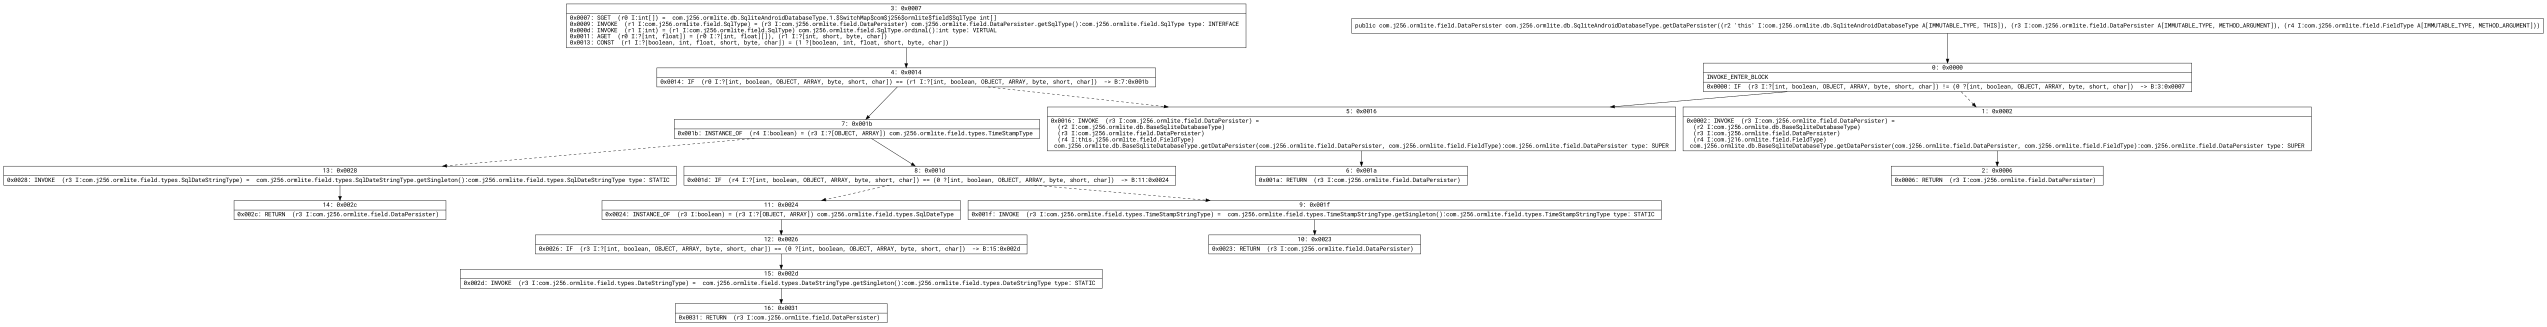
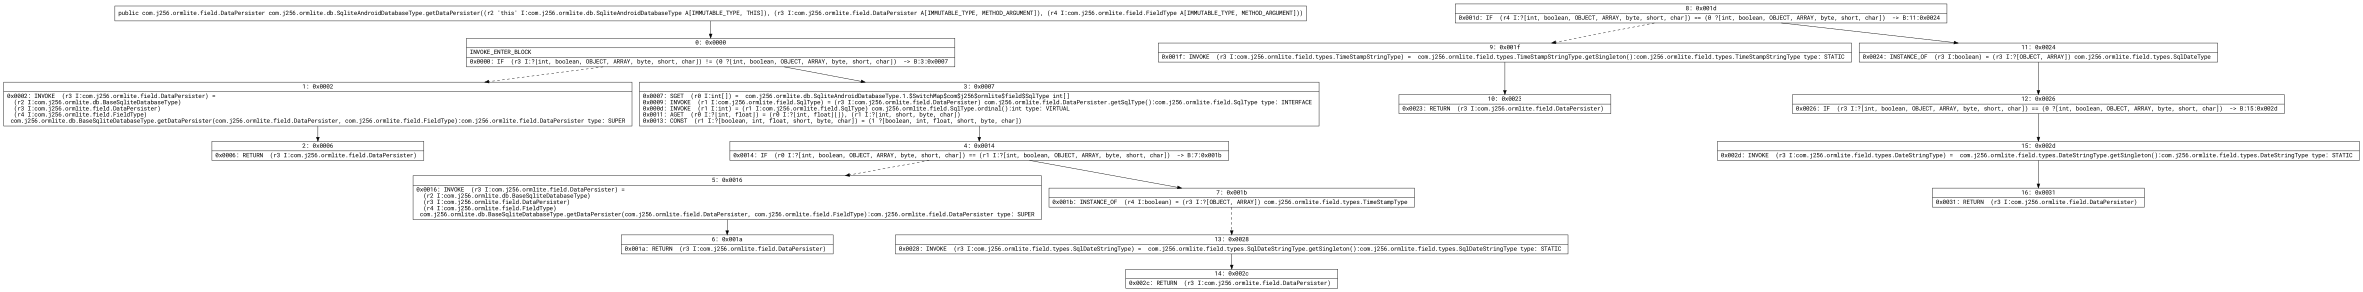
edge "0: 0x0000" -> "5: 0x0016": now "0: 0x0000" -> "3: 0x0007"
node "5: 0x0016": text "(r4 I:this.j256.ormlite.field.FieldType)" -> "(r4 I:com.j256.ormlite.field.FieldType)"
node "1: 0x0002": text "(r4 I:com.j216.ormlite.field.FieldType)" -> "(r4 I:com.j256.ormlite.field.FieldType)"
edge "7: 0x001b" -> "8: 0x001d": removed
edge "8: 0x001d" -> "11: 0x0024": style dashed -> solid
